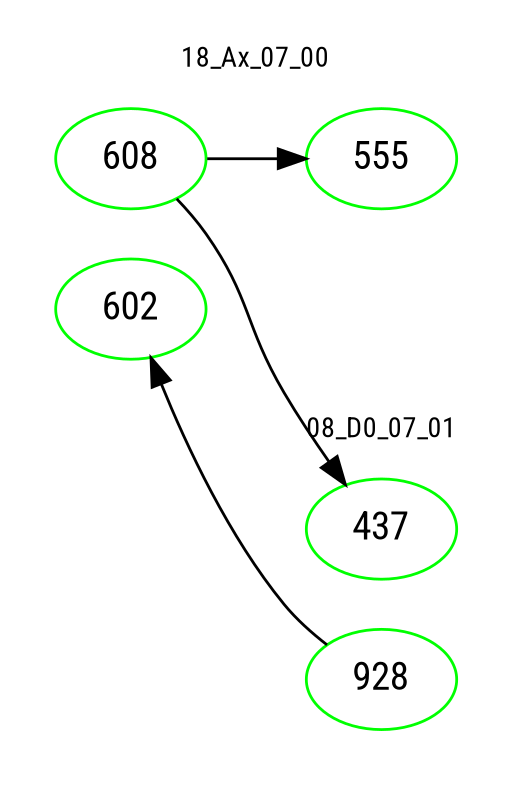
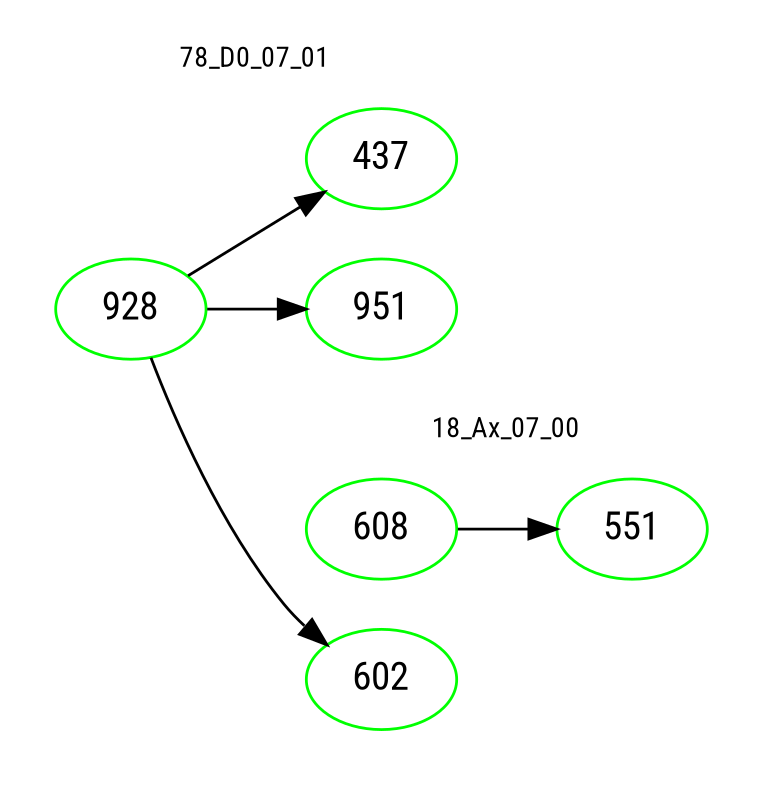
node "555": label "555" -> "551"
node "951": added
edge "608" -> "437": now "928" -> "437"
cluster "08_D0_07_01": label "08_D0_07_01" -> "78_D0_07_01"
